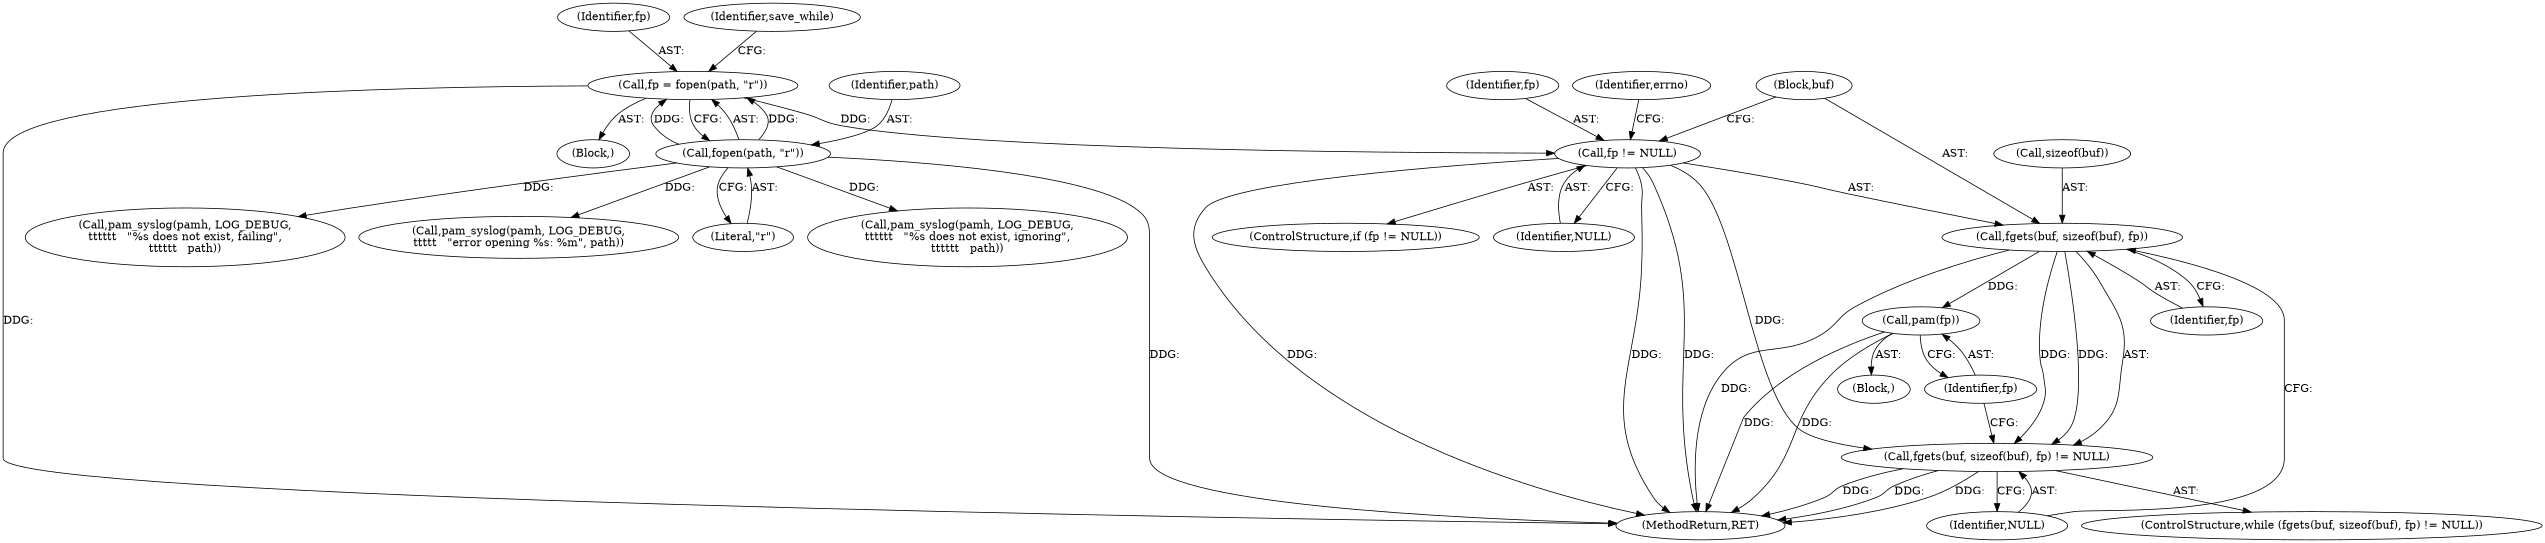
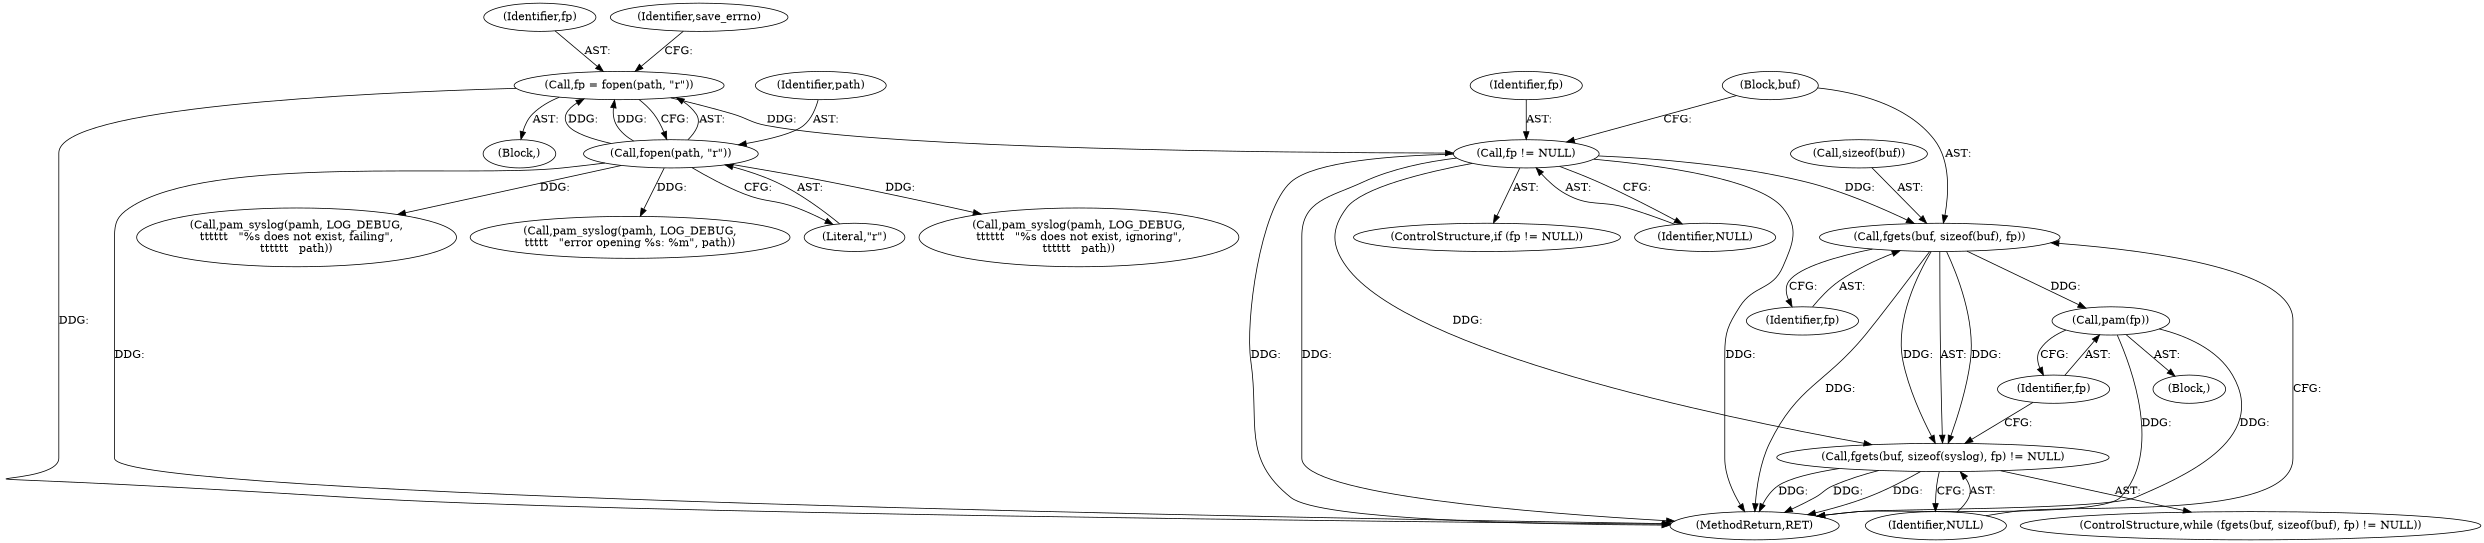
node "(Identifier,save_while)": label "(Identifier,save_while)" -> "(Identifier,save_errno)"
node "(Identifier,errno)": removed
edge "(Call,fp != NULL)" -> "(Call,fgets(buf, sizeof(buf), fp))": label "AST: " -> "DDG: "
node "(Call,fgets(buf, sizeof(buf), fp) != NULL)": label "(Call,fgets(buf, sizeof(buf), fp) != NULL)" -> "(Call,fgets(buf, sizeof(syslog), fp) != NULL)"
